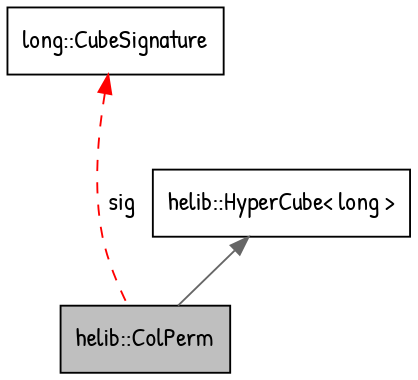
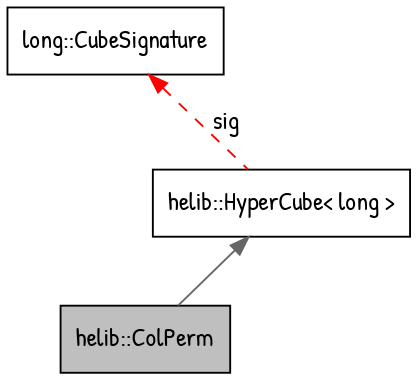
edge "helib::ColPerm" -> "long::CubeSignature": now "helib::HyperCube< long >" -> "long::CubeSignature"
